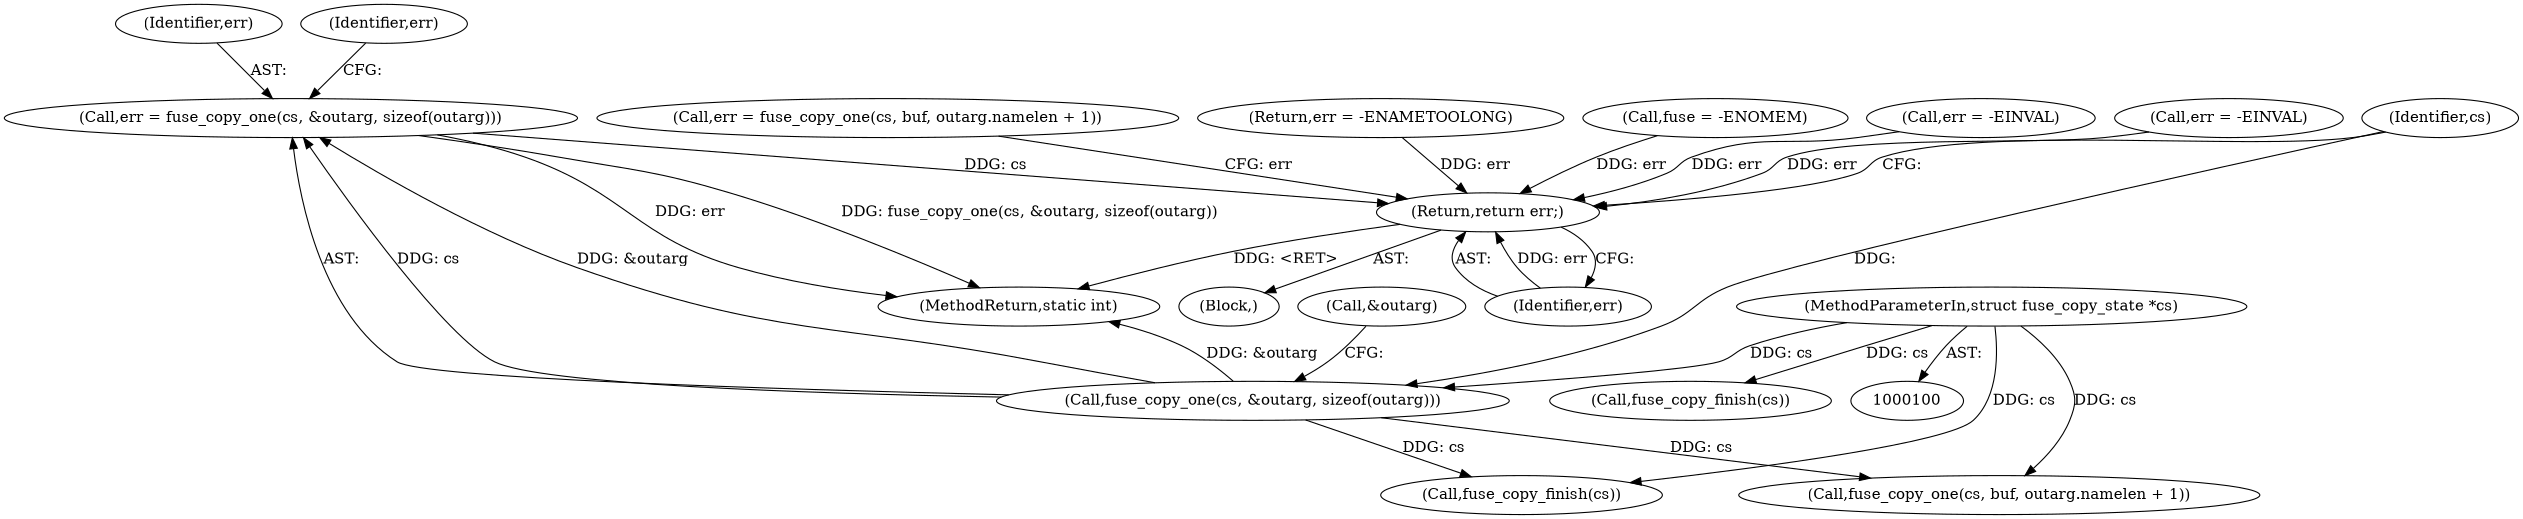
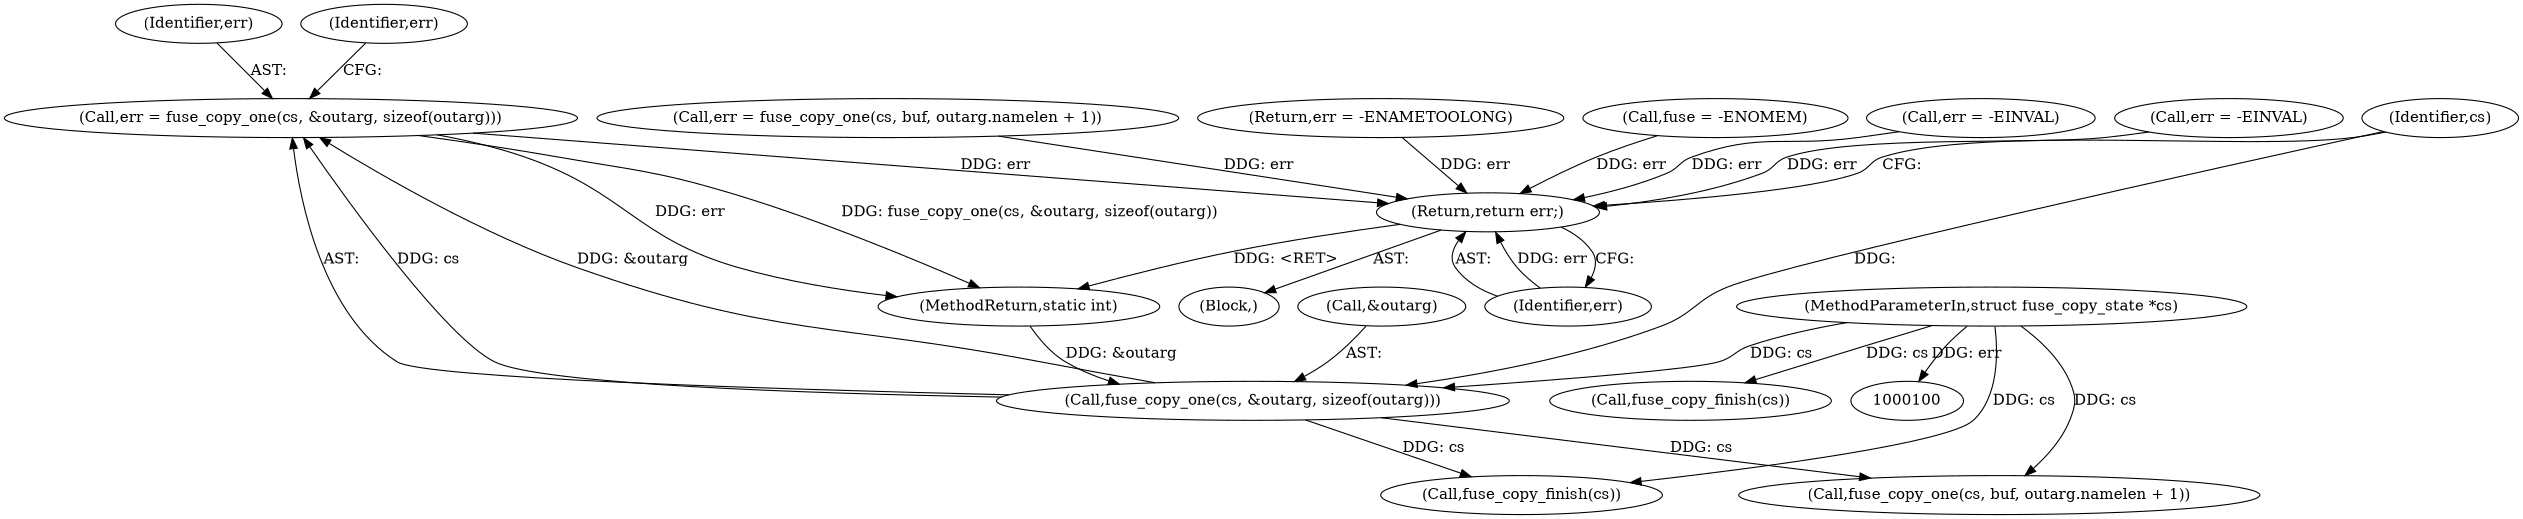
edge "(Call,err = fuse_copy_one(cs, &outarg, sizeof(outarg)))" -> "(Return,return err;)": label "DDG: cs" -> "DDG: err"
edge "(Call,err = fuse_copy_one(cs, buf, outarg.namelen + 1))" -> "(Return,return err;)": label "CFG: err" -> "DDG: err"
edge "(Call,fuse_copy_one(cs, &outarg, sizeof(outarg)))" -> "(MethodReturn,static int)": reversed
edge "(Call,&outarg)" -> "(Call,fuse_copy_one(cs, &outarg, sizeof(outarg)))": label "CFG: " -> "AST: "
edge "(MethodParameterIn,struct fuse_copy_state *cs)" -> "1000100": label "AST: " -> "DDG: err"
